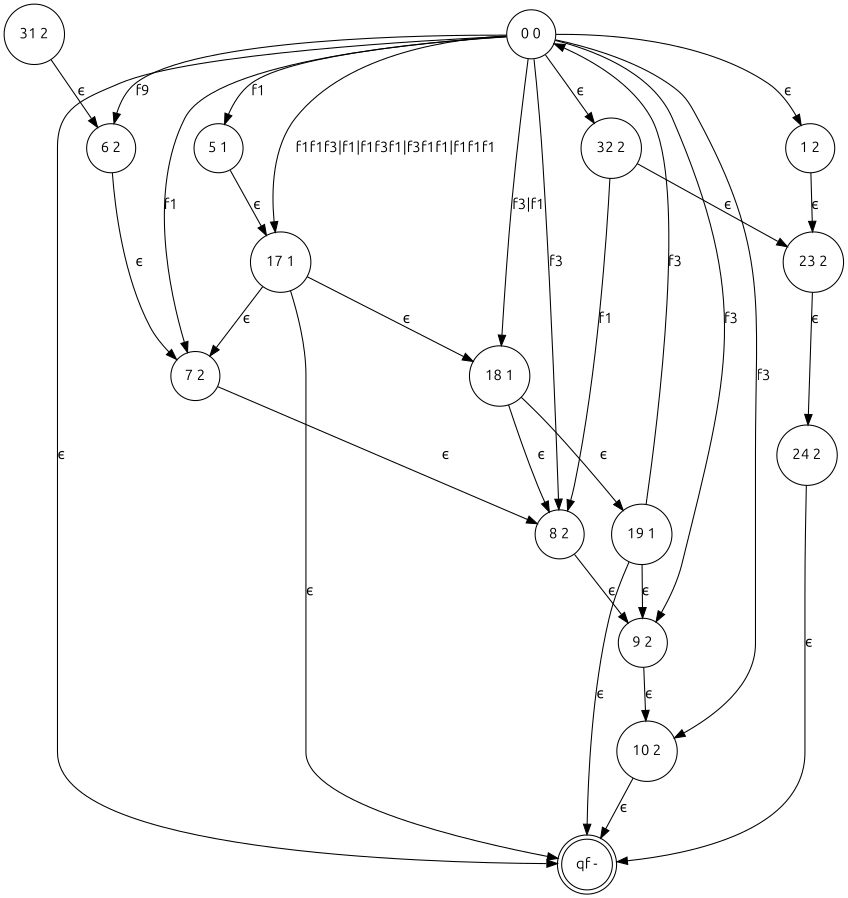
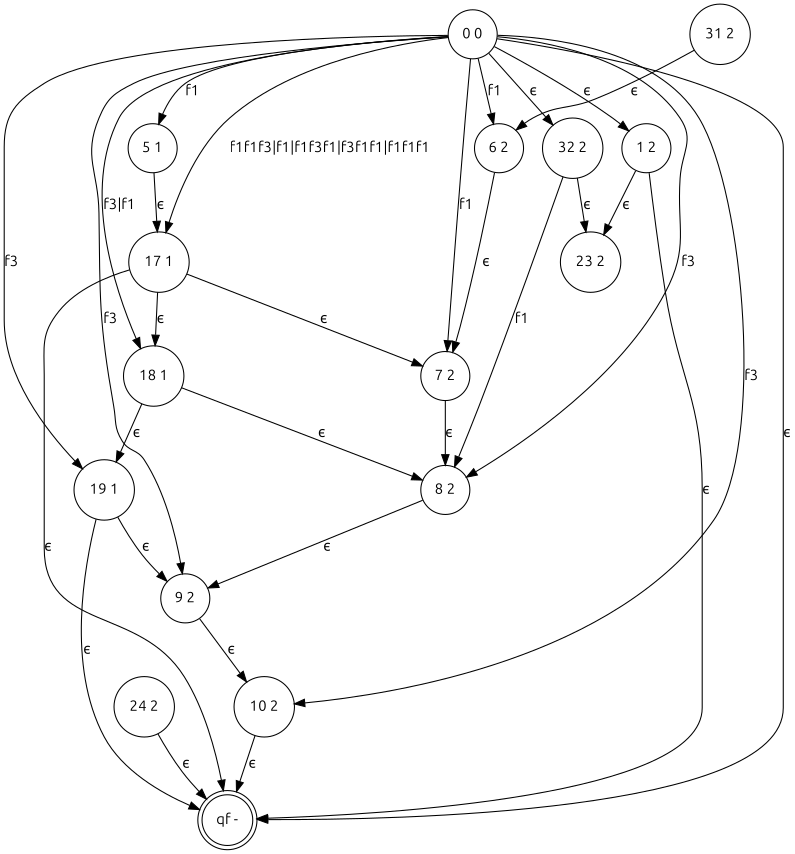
edge "0 0" -> "6 2": label "f9" -> "f1"
edge "19 1" -> "0 0": reversed
edge "23 2" -> "24 2": removed, label "ϵ"
edge "1 2" -> "qf -": added, label "ϵ"
